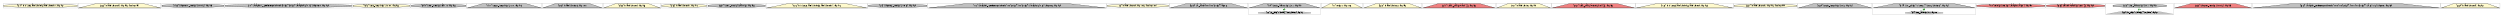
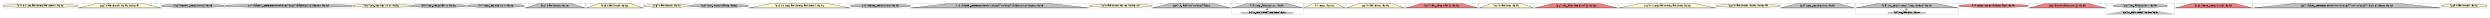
node "[14/17]  %cmp2 = icmp slt i32 %j.0, 10, !dbg !975": shape trapezium -> octagon
node "[52/53]  call void @srand(i32 %conv) #3, !dbg !959": shape octagon -> trapezium
node "[68/69]  br label %for.cond4, !dbg !981": shape trapezium -> octagon
